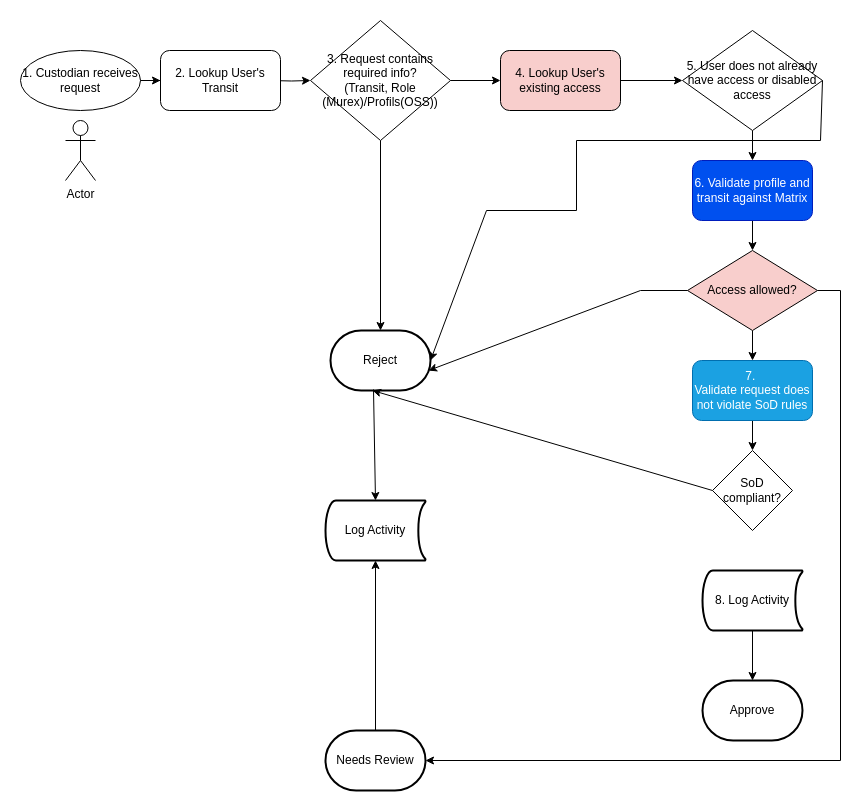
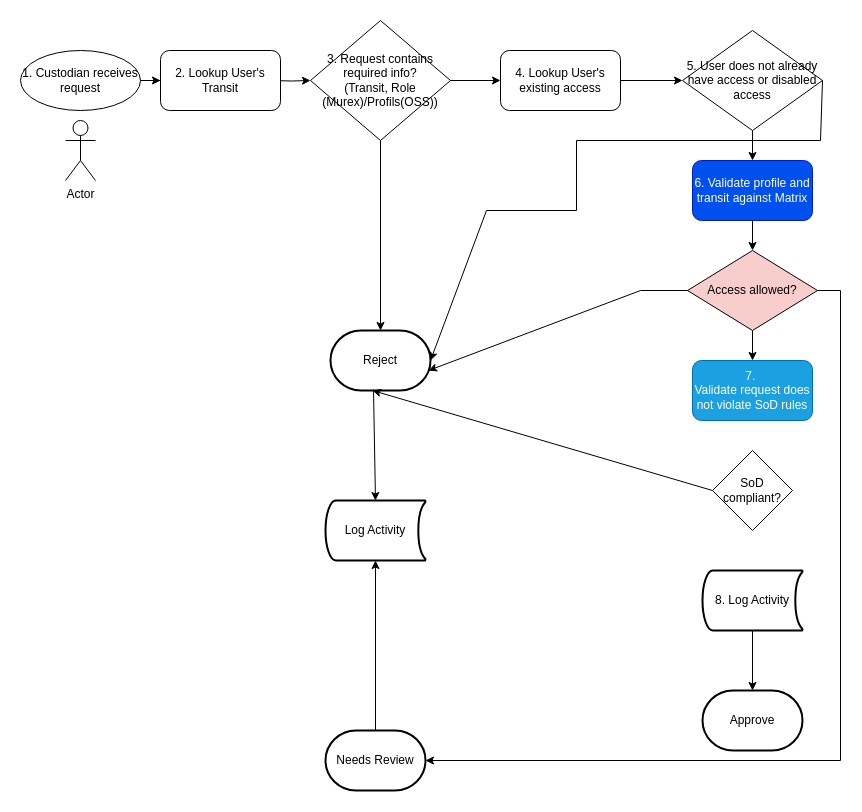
node "4. Lookup User's existing access": fillcolor #f8cecc -> #ffffff
edge "7. Validate request does not violate SoD rules" -> "SoD compliant?": removed
node "Approve": moved (753, 711) -> (753, 721)
